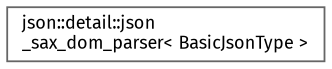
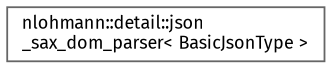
node "json::detail::json _sax_dom_parser< BasicJsonType >": label "json::detail::json _sax_dom_parser< BasicJsonType >" -> "nlohmann::detail::json _sax_dom_parser< BasicJsonType >"
